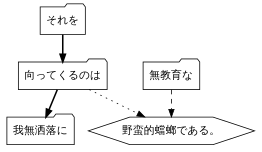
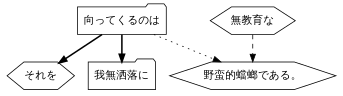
node "それを": shape folder -> hexagon
edge "それを" -> "向ってくるのは": reversed
node "無教育な": shape folder -> hexagon
